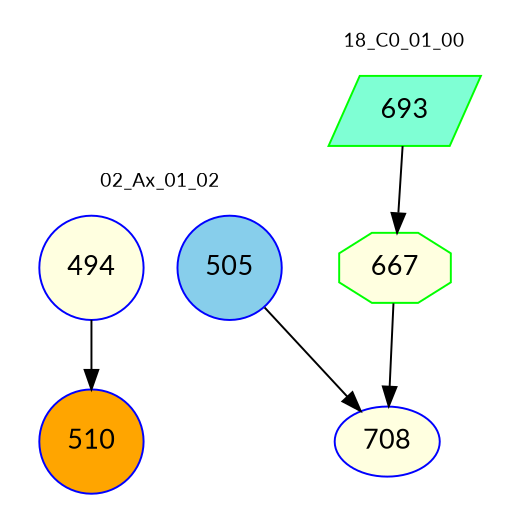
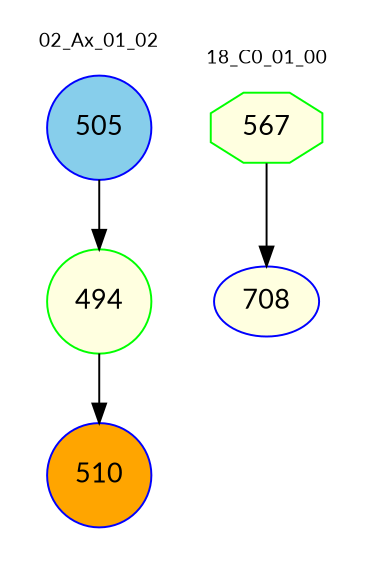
node "693": removed
node "494": color blue -> green
node "667": label "667" -> "567"
edge "505" -> "708": now "505" -> "494"
